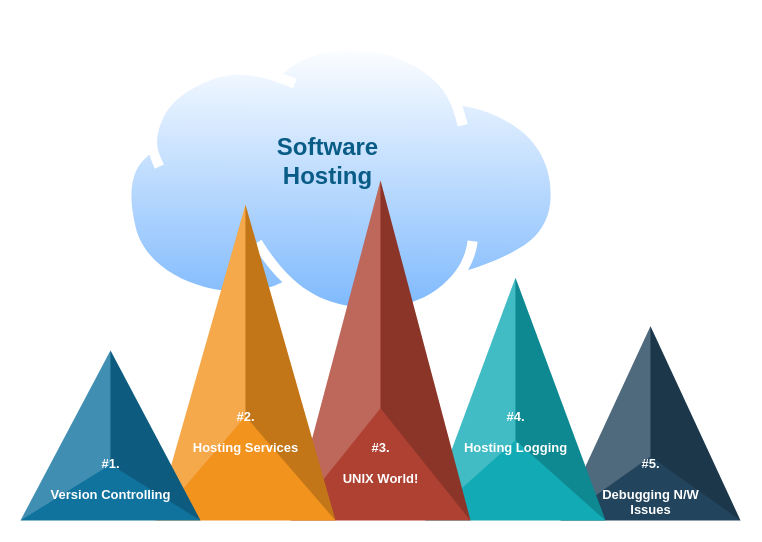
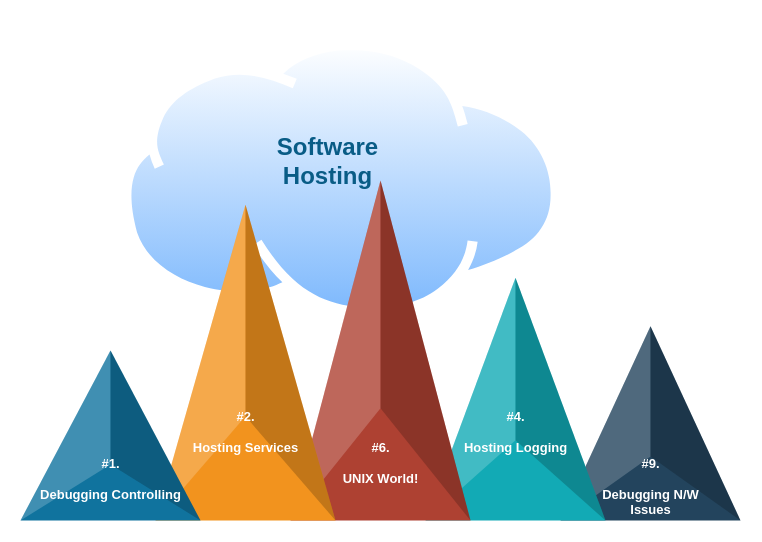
node "#5. Debugging N/W Issues": label "#5. Debugging N/W Issues" -> "#9. Debugging N/W Issues"
node "#1. Version Controlling": label "#1. Version Controlling" -> "#1. Debugging Controlling"
node "#3. UNIX World!": label "#3. UNIX World!" -> "#6. UNIX World!"
